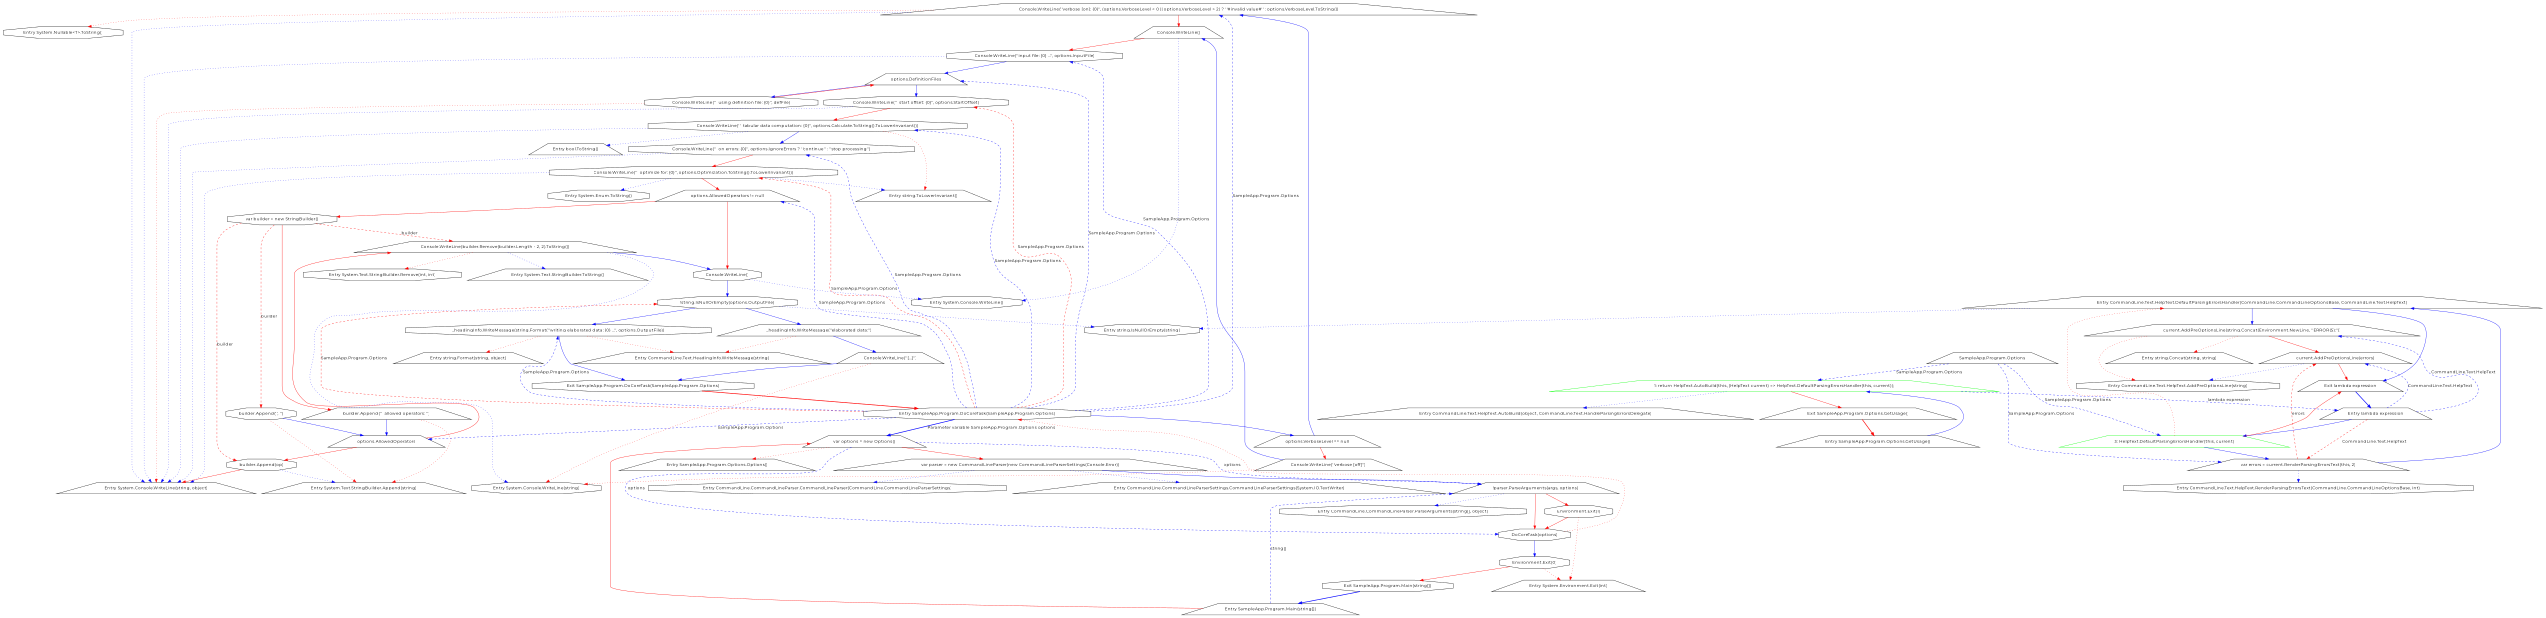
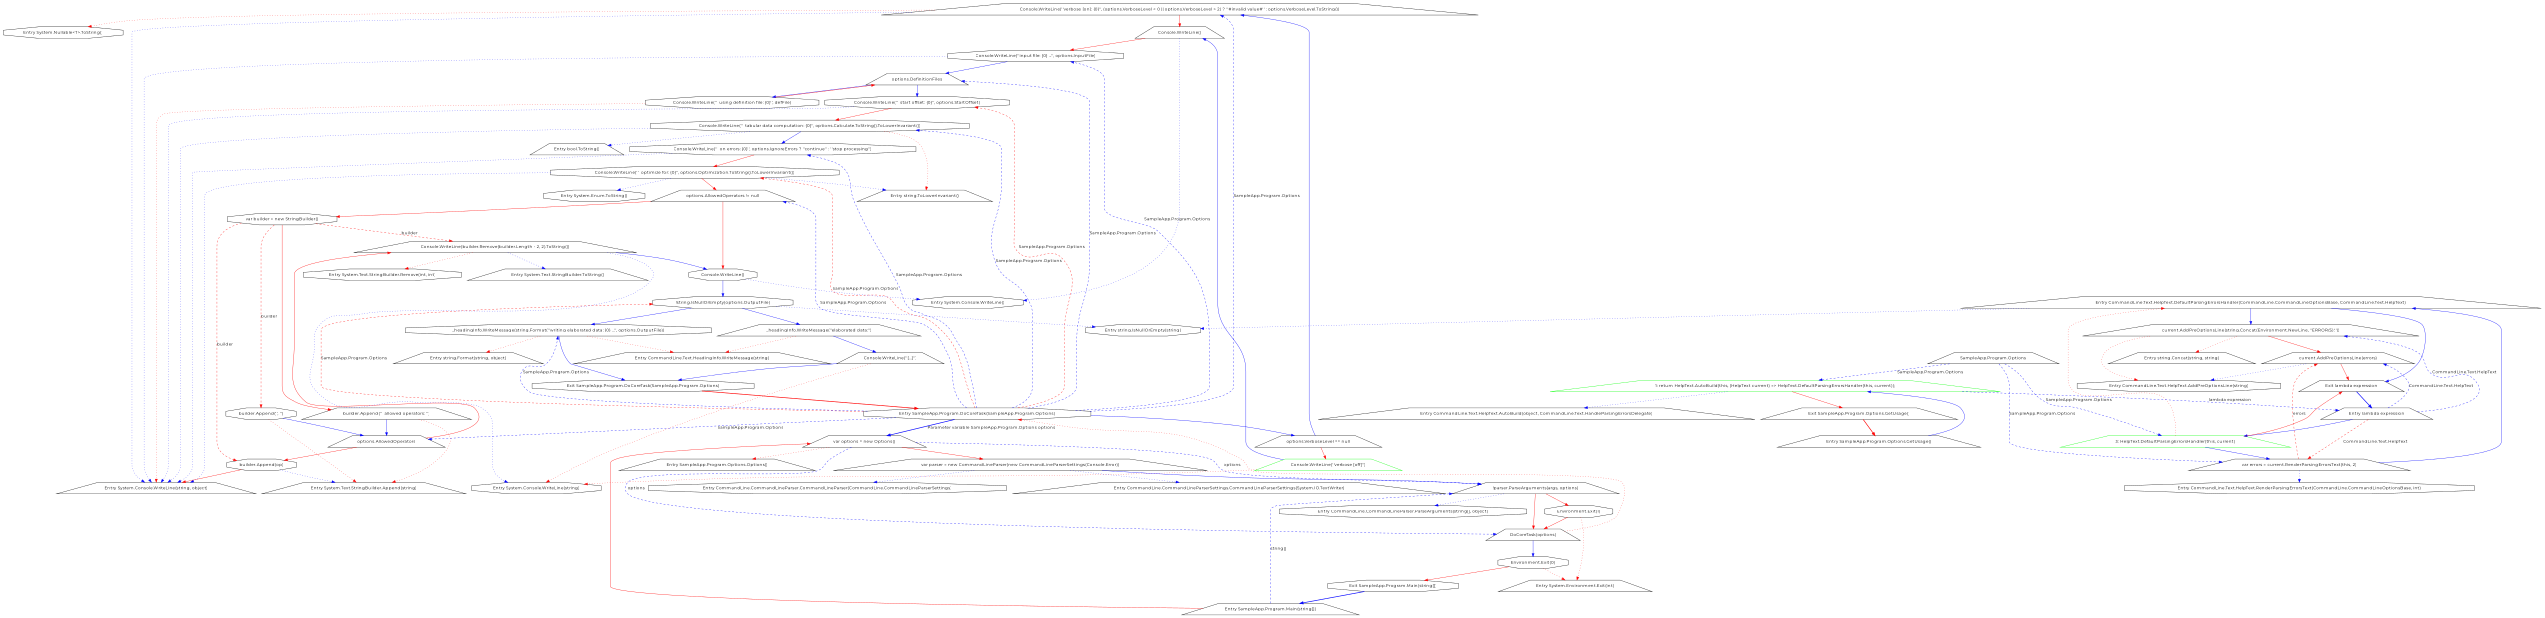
node "Console.WriteLine(''verbose [off]'')": color black -> green
node "DoCoreTask(options)": shape octagon -> trapezium
